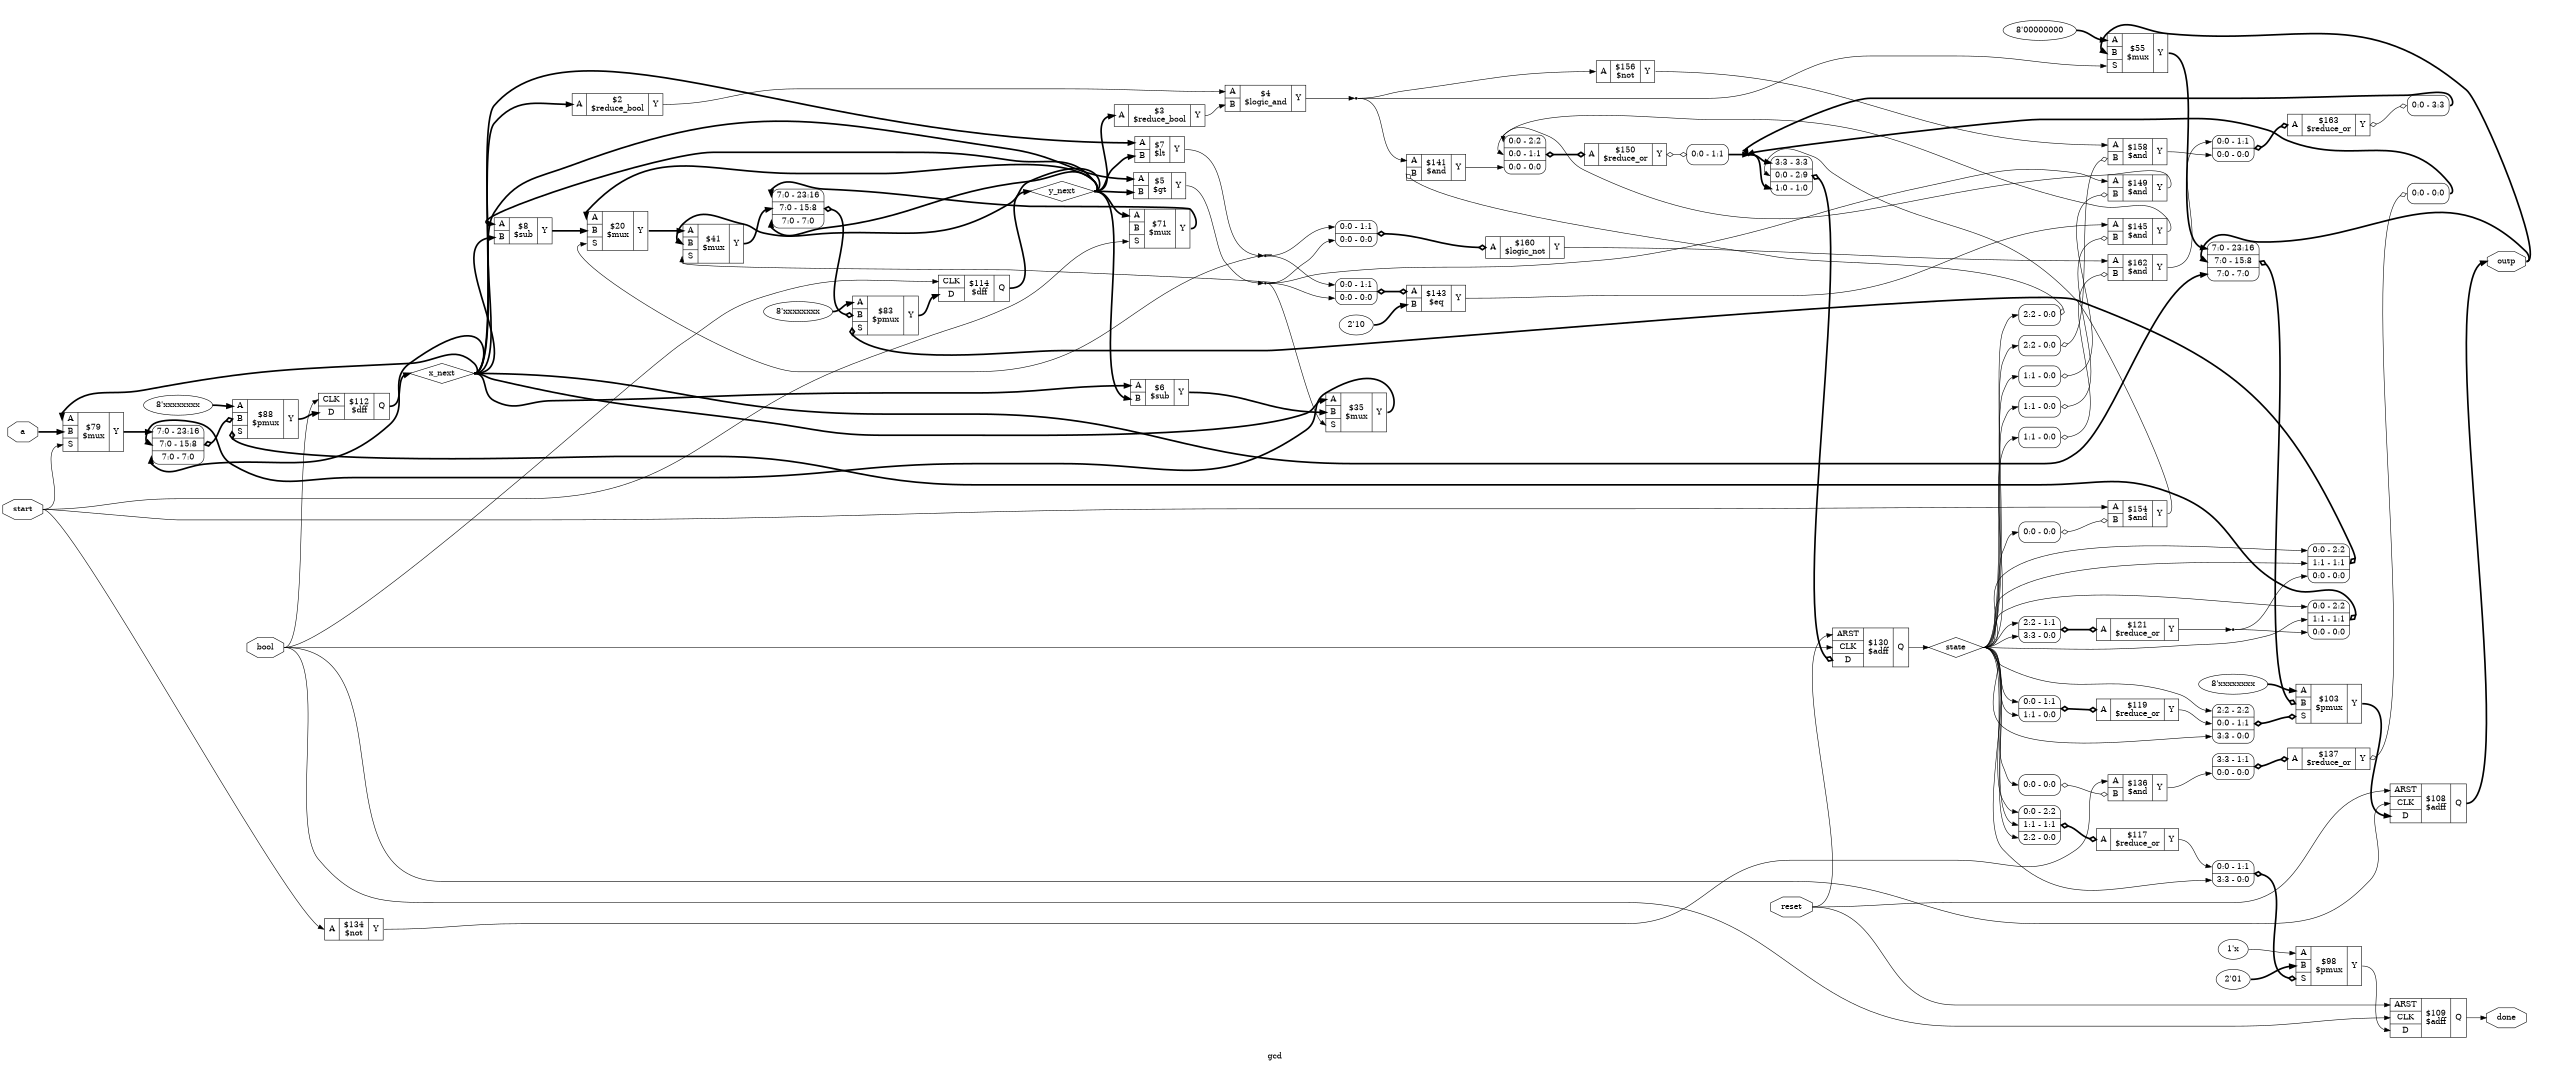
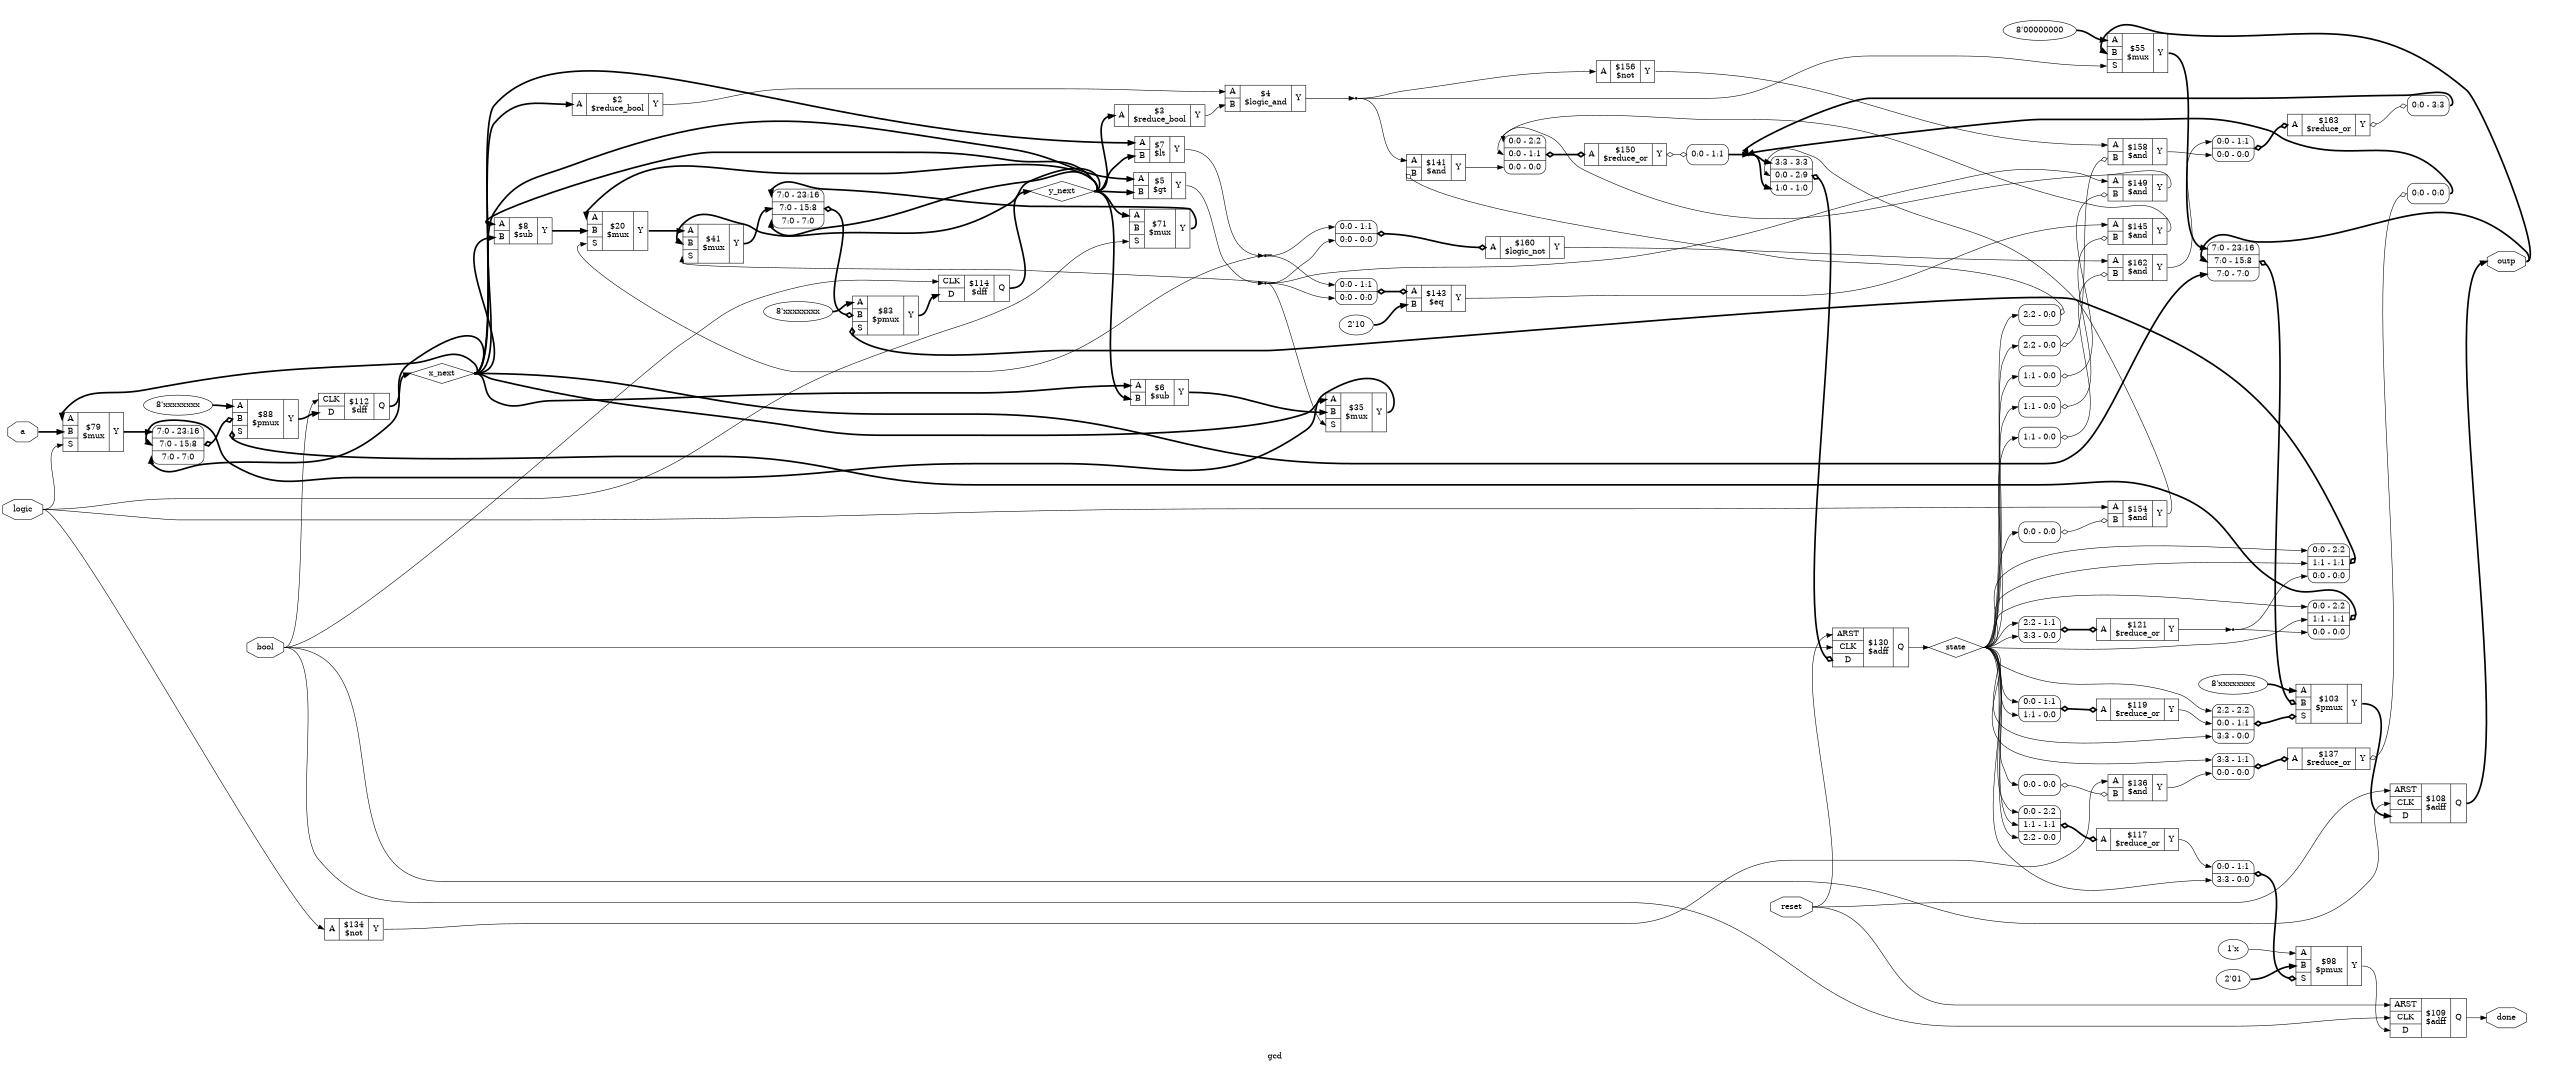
node "start": label "start" -> "logic"
edge "state" -> "3:3 - 1:1": added
